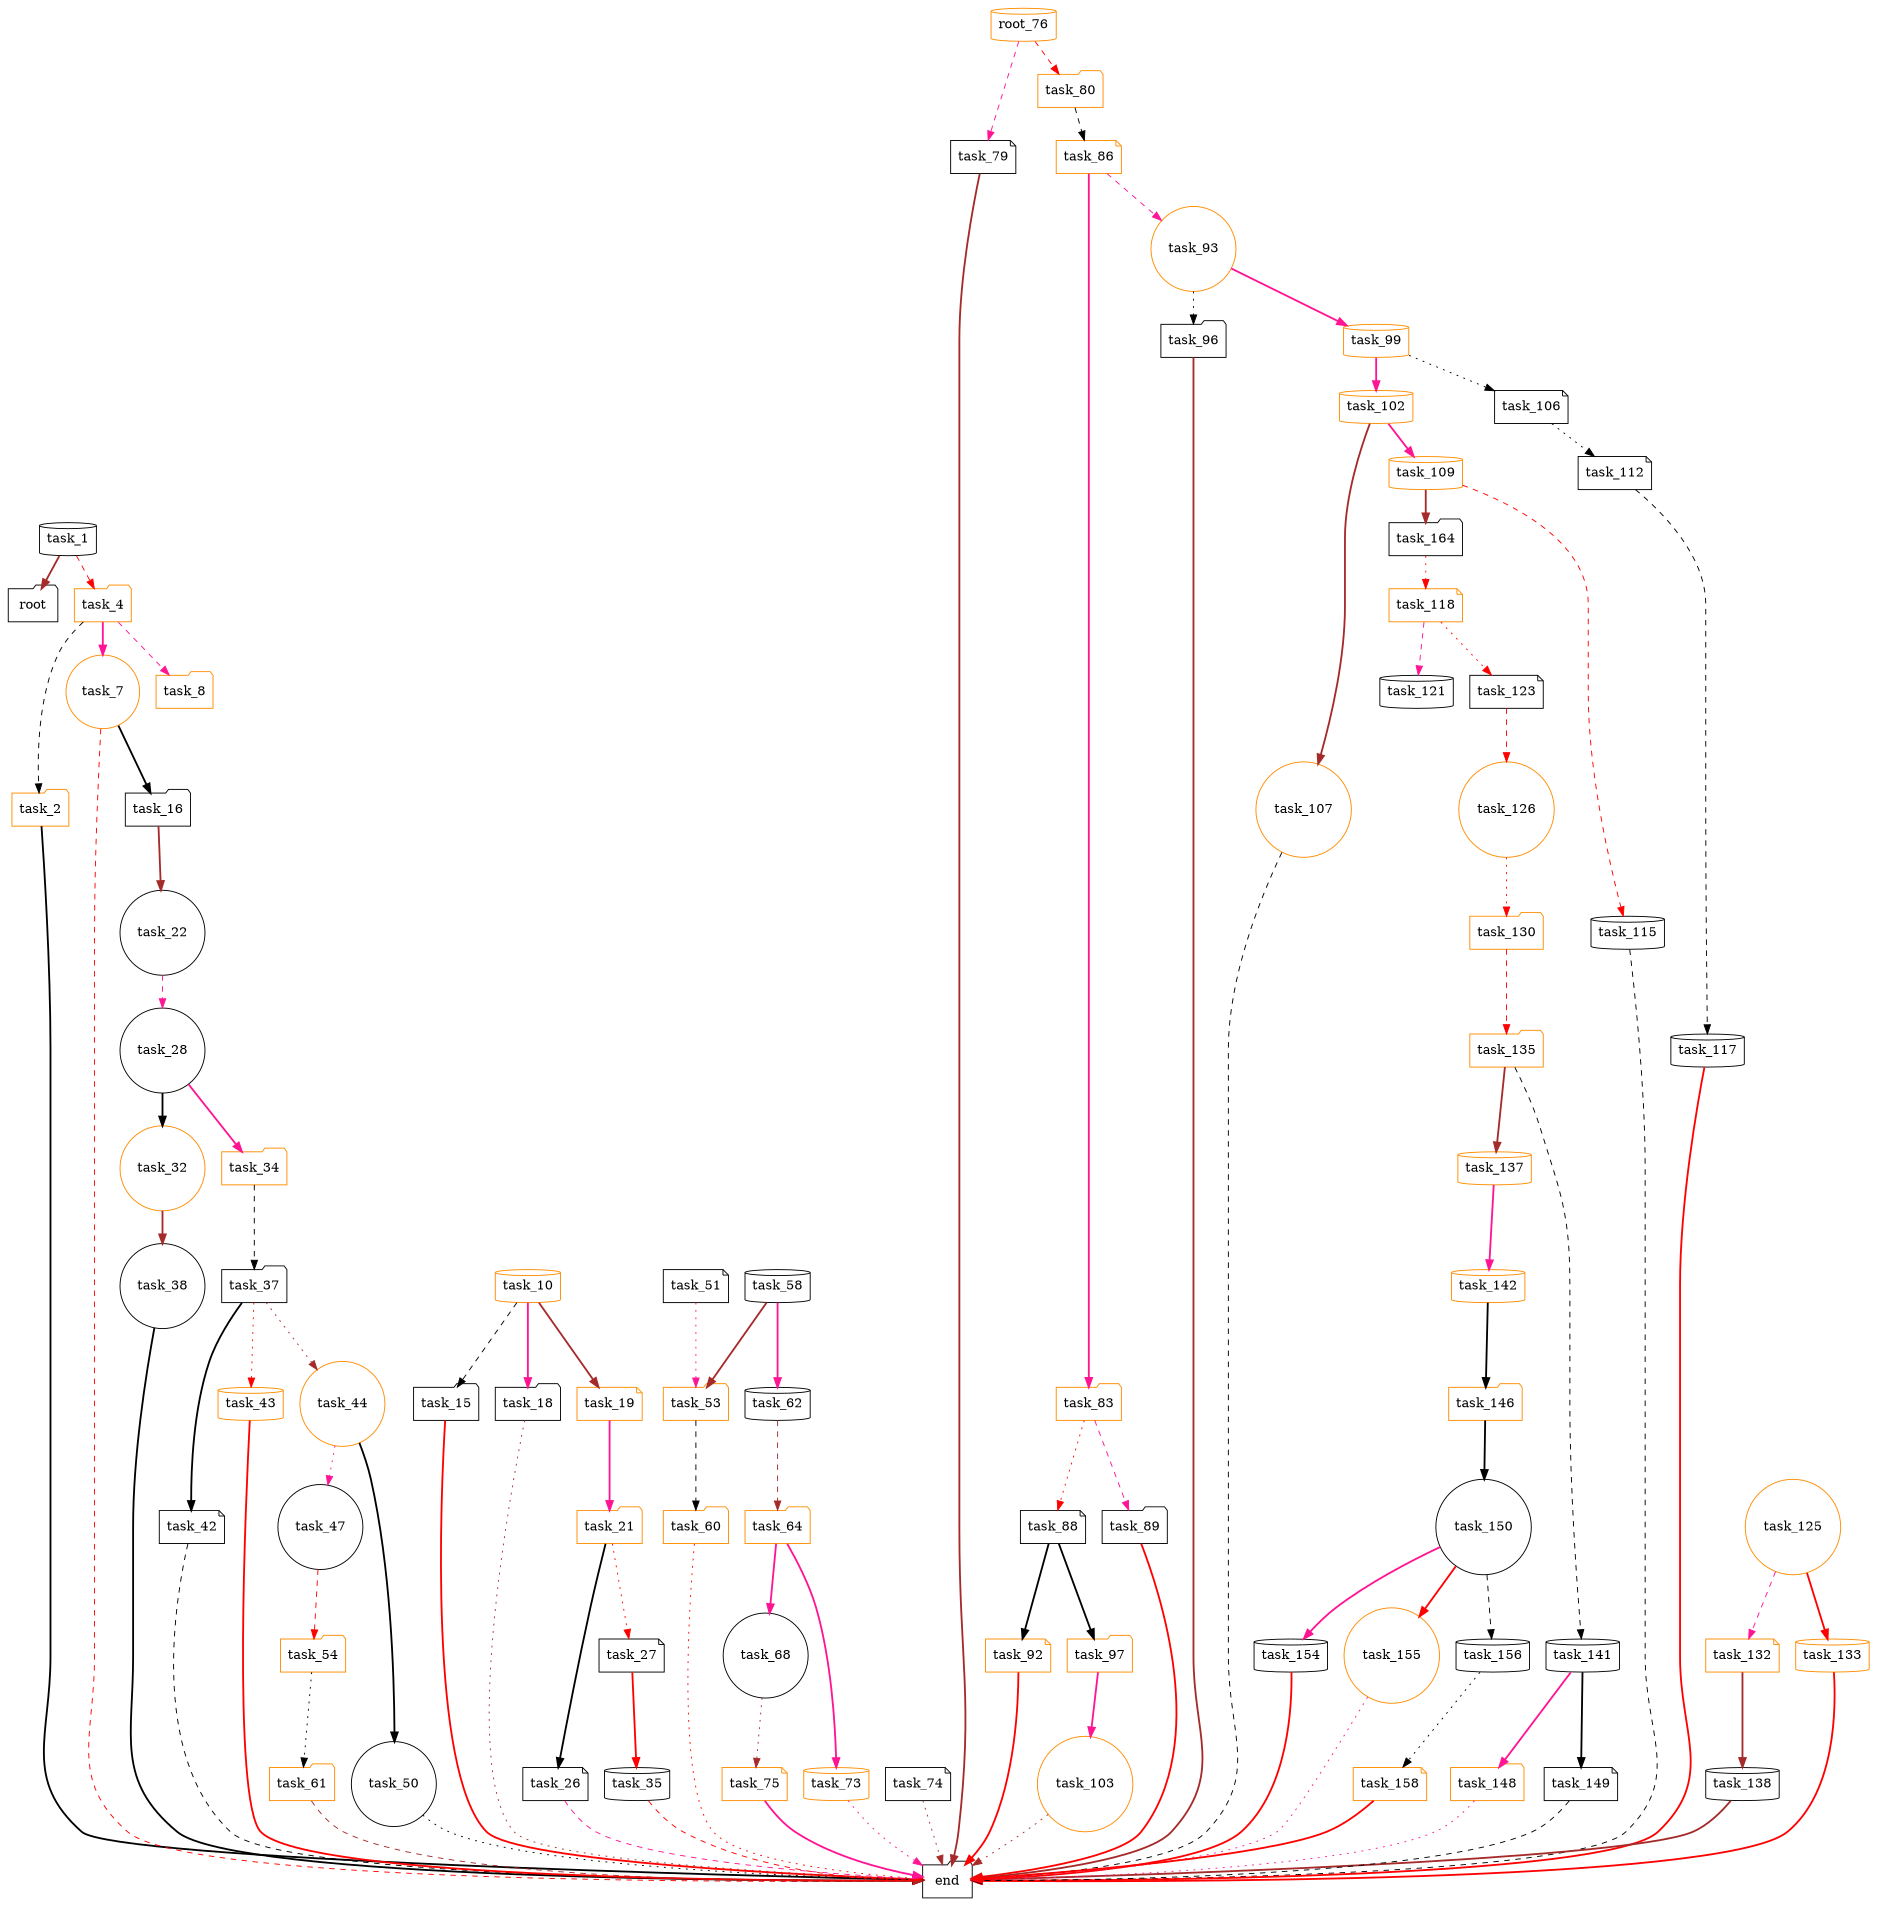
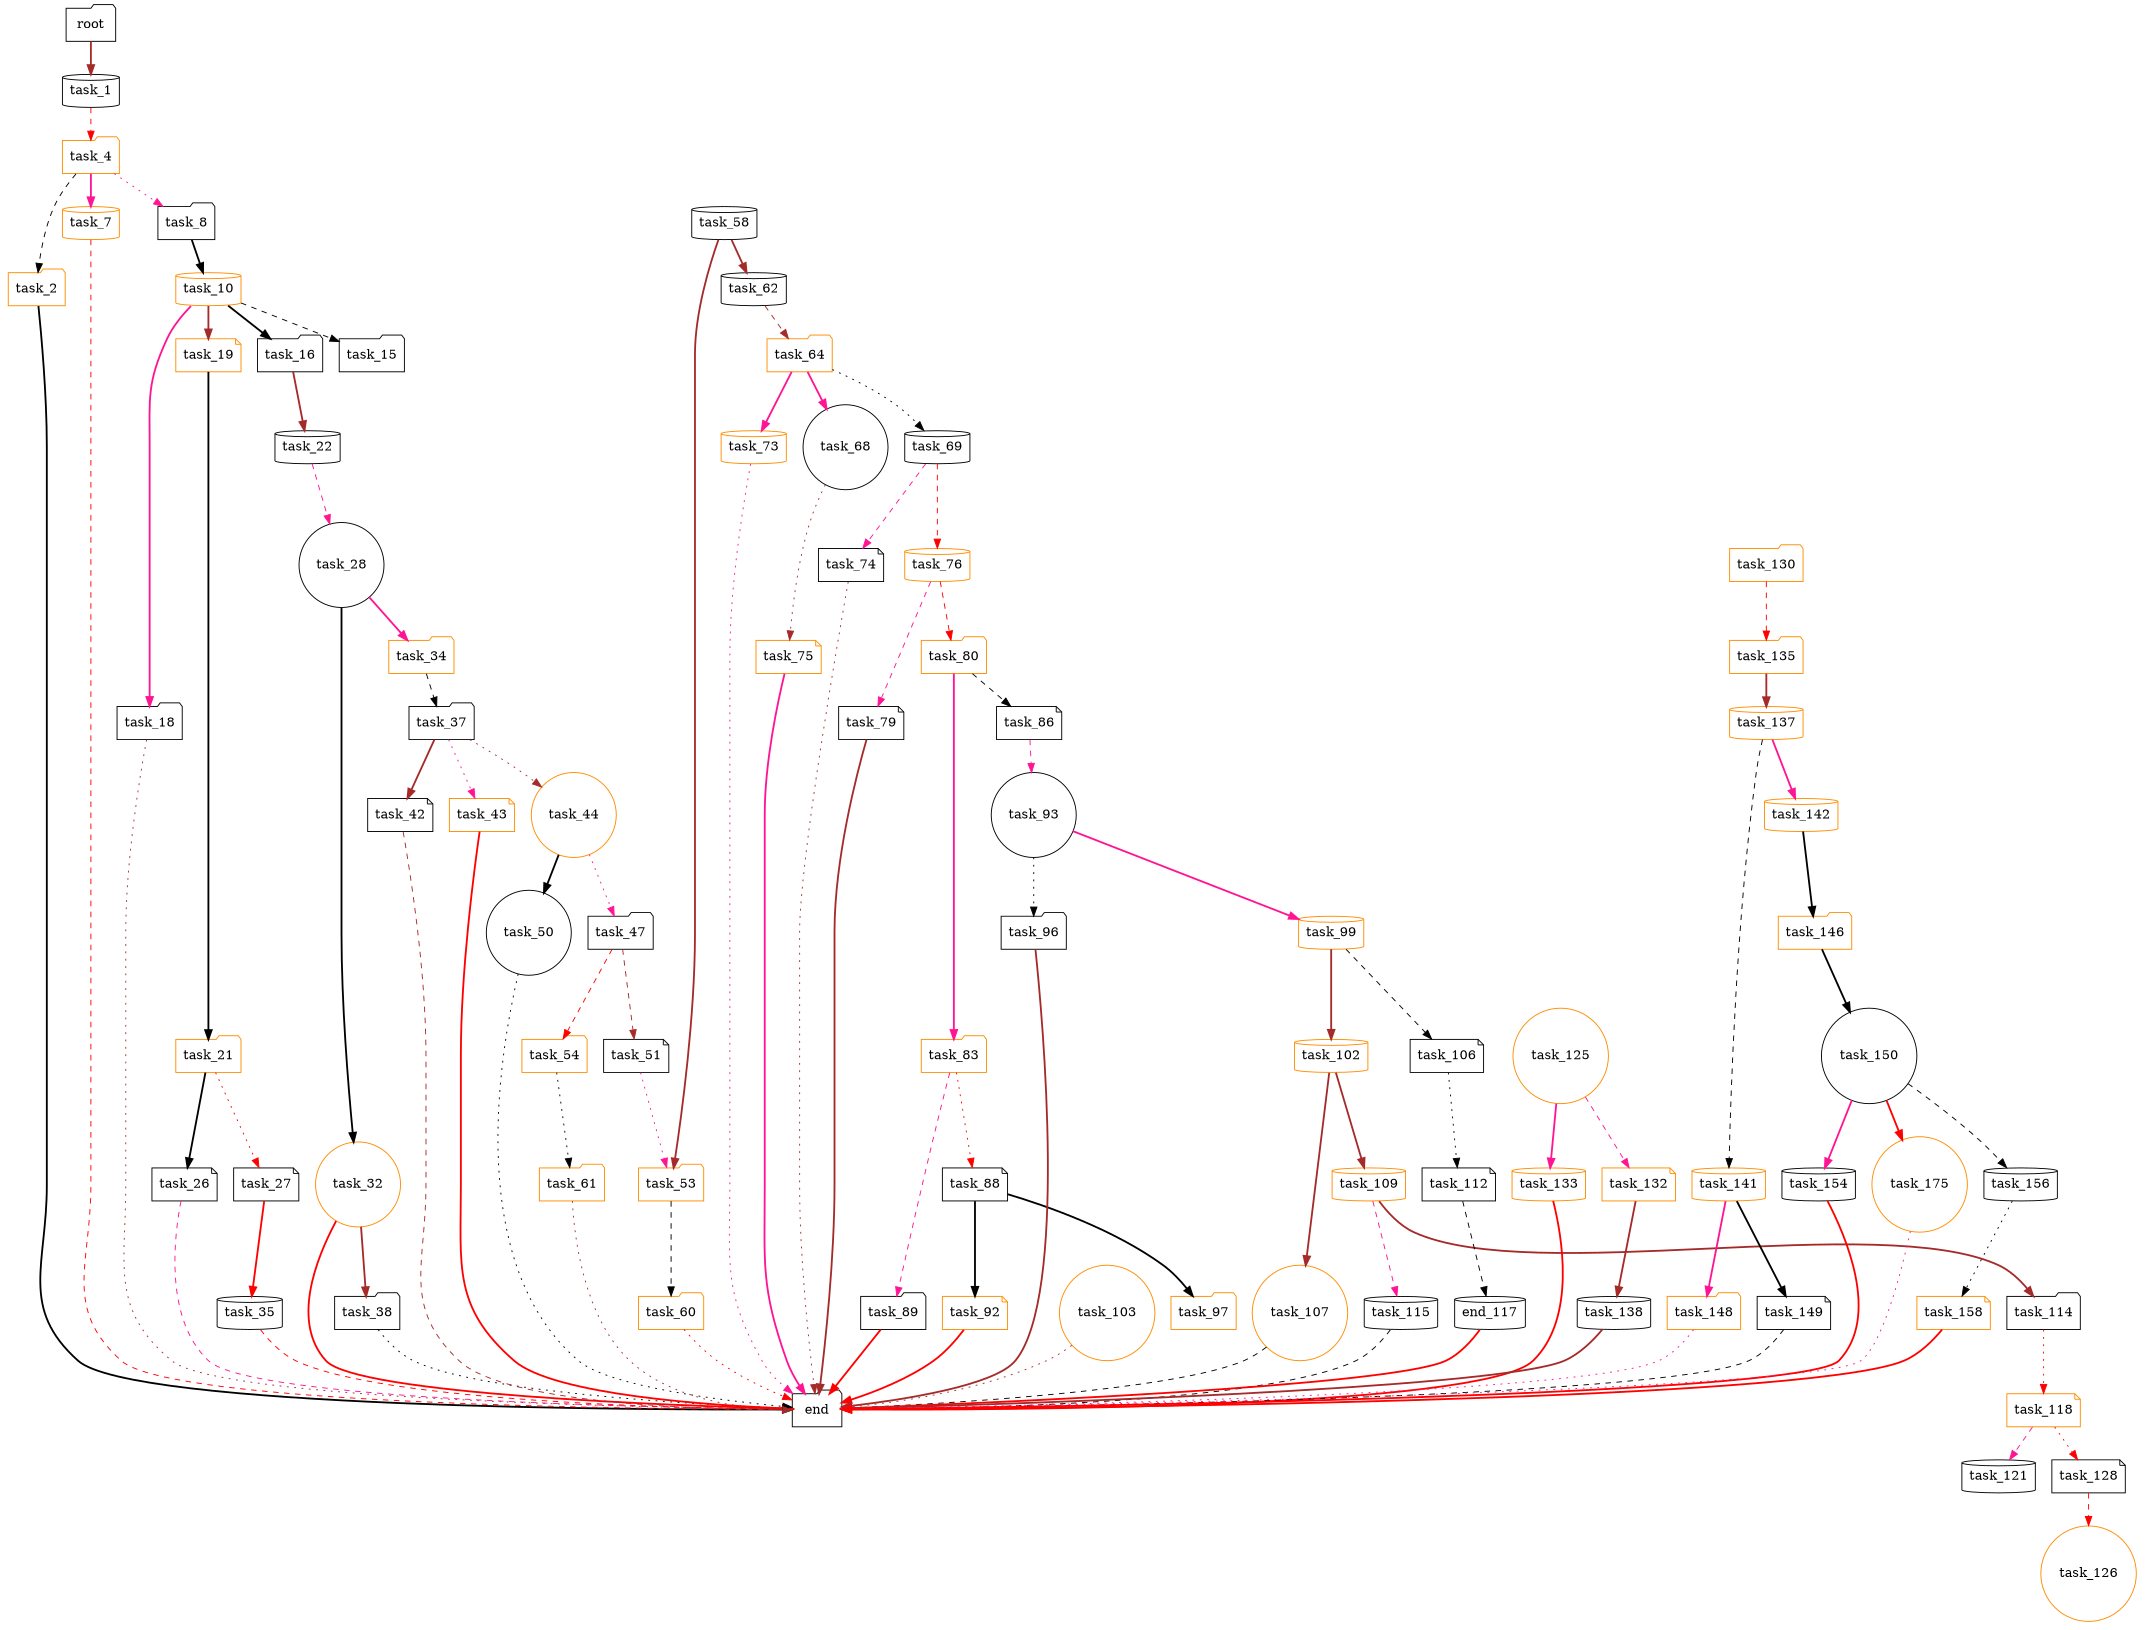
node "root_76": label "root_76" -> "task_76"
node "task_86": color darkorange -> black
node "task_93": color darkorange -> black
edge "task_8" -> "task_10": added
edge "task_99" -> "task_102": color deeppink -> brown
edge "task_99" -> "task_106": style dotted -> dashed
edge "task_102" -> "task_109": color deeppink -> brown
node "task_69": added
node "task_164": label "task_164" -> "task_114"
edge "task_1" -> "root": reversed
edge "task_4" -> "task_8": style dashed -> dotted
edge "task_109" -> "task_115": color red -> deeppink
node "task_7": shape circle -> cylinder
node "task_8": color darkorange -> black
node "task_123": label "task_123" -> "task_128"
edge "task_7" -> "task_16": now "task_10" -> "task_16"
edge "task_86" -> "task_83": now "task_80" -> "task_83"
edge "task_126" -> "task_130": removed
node "task_22": shape circle -> cylinder
edge "task_47" -> "task_51": added
node "task_117": label "task_117" -> "end_117"
node "task_38": shape circle -> folder
edge "task_37" -> "task_43": color red -> deeppink
edge "task_58" -> "task_62": color deeppink -> brown
edge "task_135" -> "task_141": now "task_137" -> "task_141"
edge "task_37" -> "task_42": color black -> brown
node "task_43": shape cylinder -> note
edge "task_19" -> "task_21": color deeppink -> black
node "task_47": shape circle -> folder
edge "task_125" -> "task_133": color red -> deeppink
node "task_155": label "task_155" -> "task_175"
node "task_141": color black -> darkorange
edge "task_97" -> "task_103": removed
edge "task_15" -> "end": now "task_32" -> "end"
edge "task_38" -> "end": style bold -> dotted
edge "task_42" -> "end": color black -> brown
edge "task_61" -> "end": style dashed -> dotted
